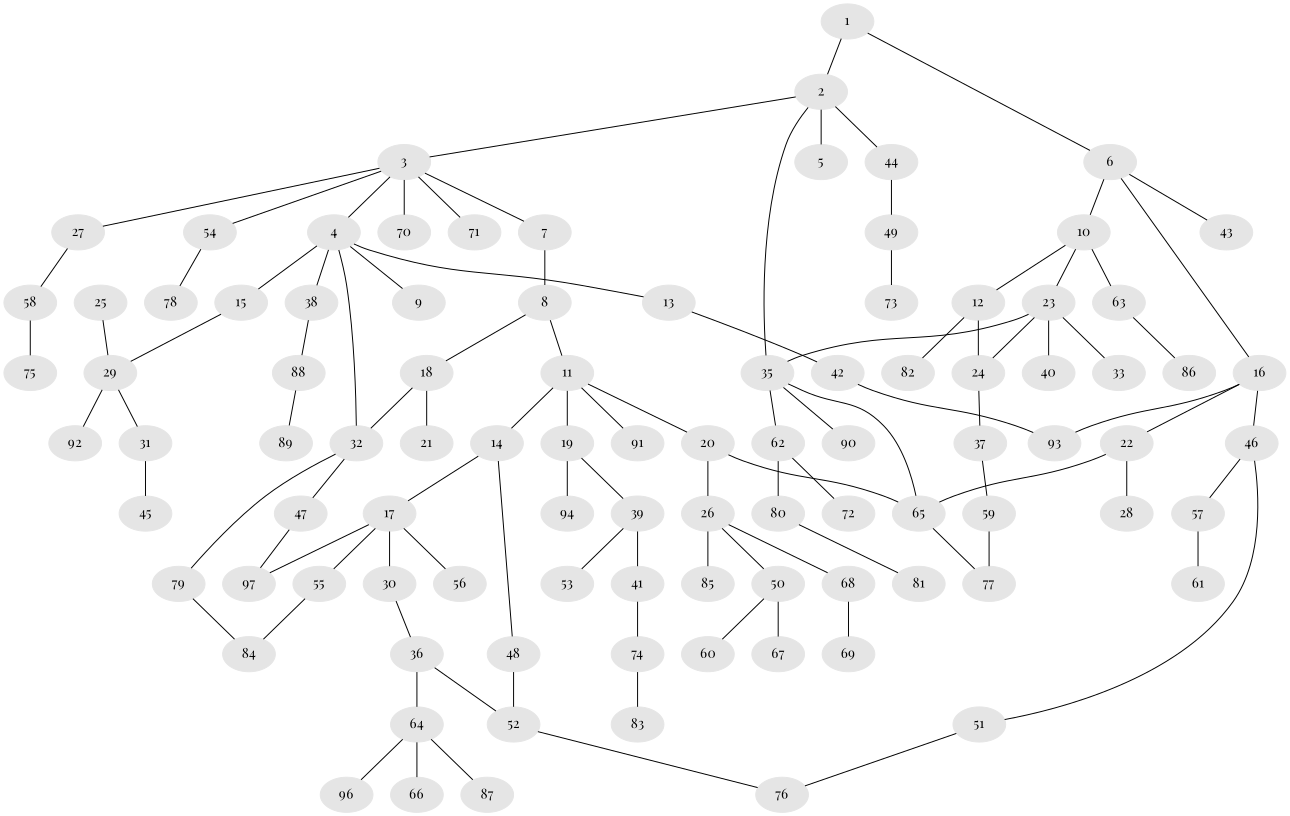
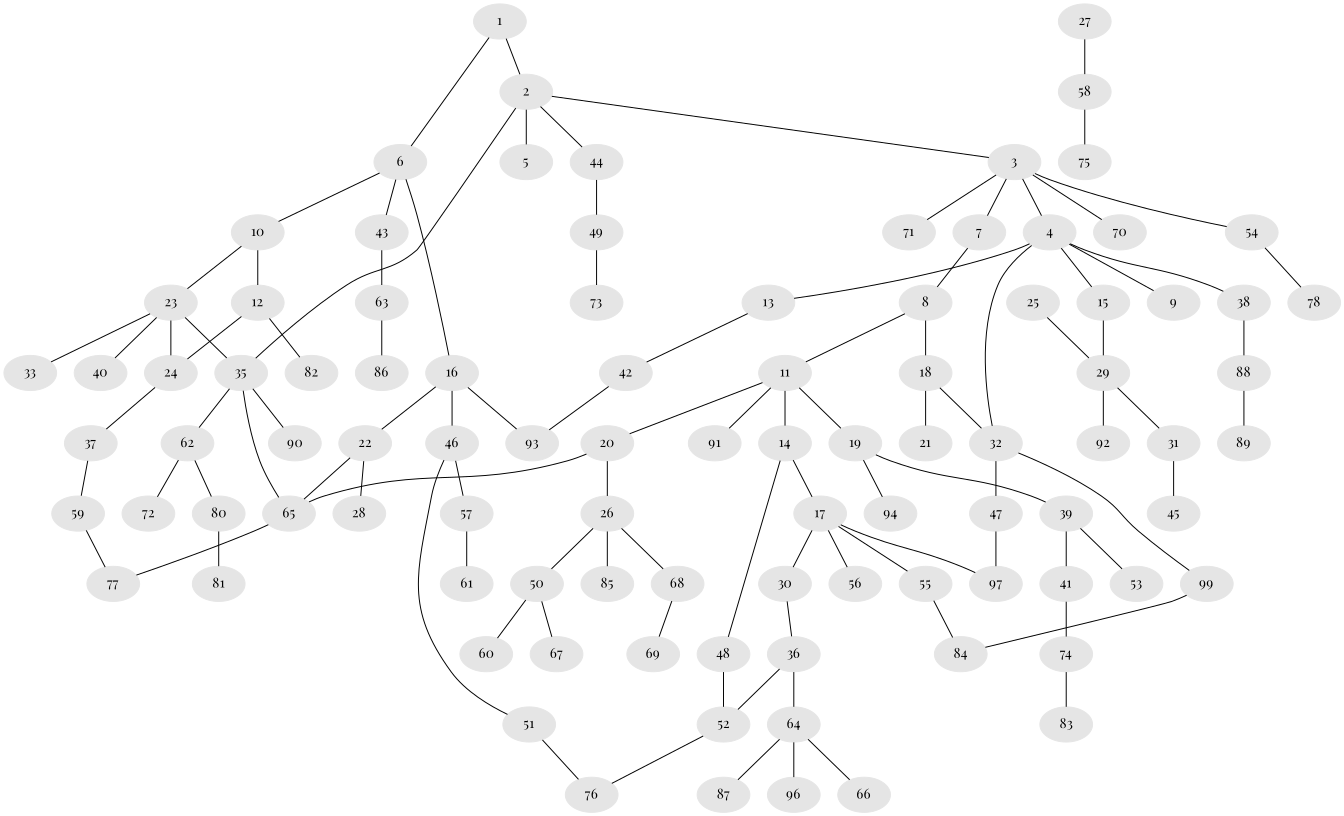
edge "3" -- "27": removed
edge "10" -- "63": now "43" -- "63"
node "79": label "79" -> "99"
